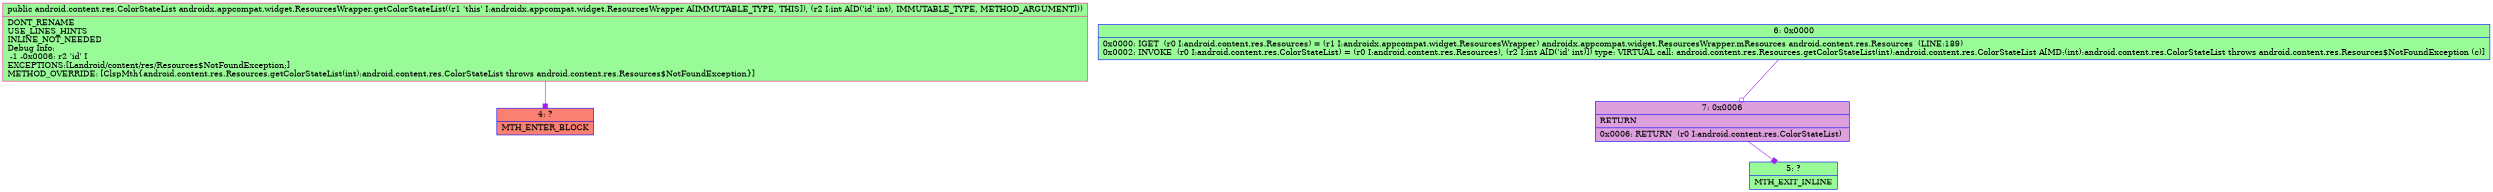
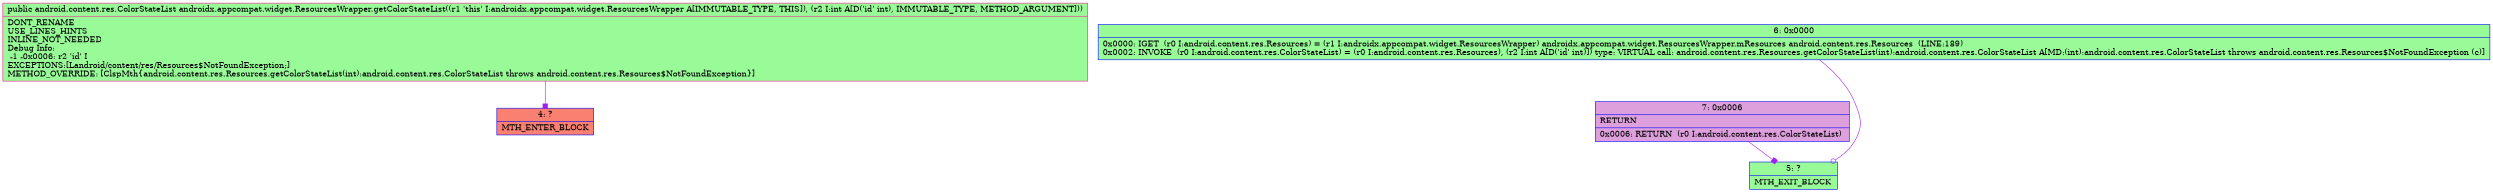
edge "6: 0x0000" -> "7: 0x0006": now "6: 0x0000" -> "5: ?"
node "5: ?": text "MTH_EXIT_INLINE" -> "MTH_EXIT_BLOCK"
